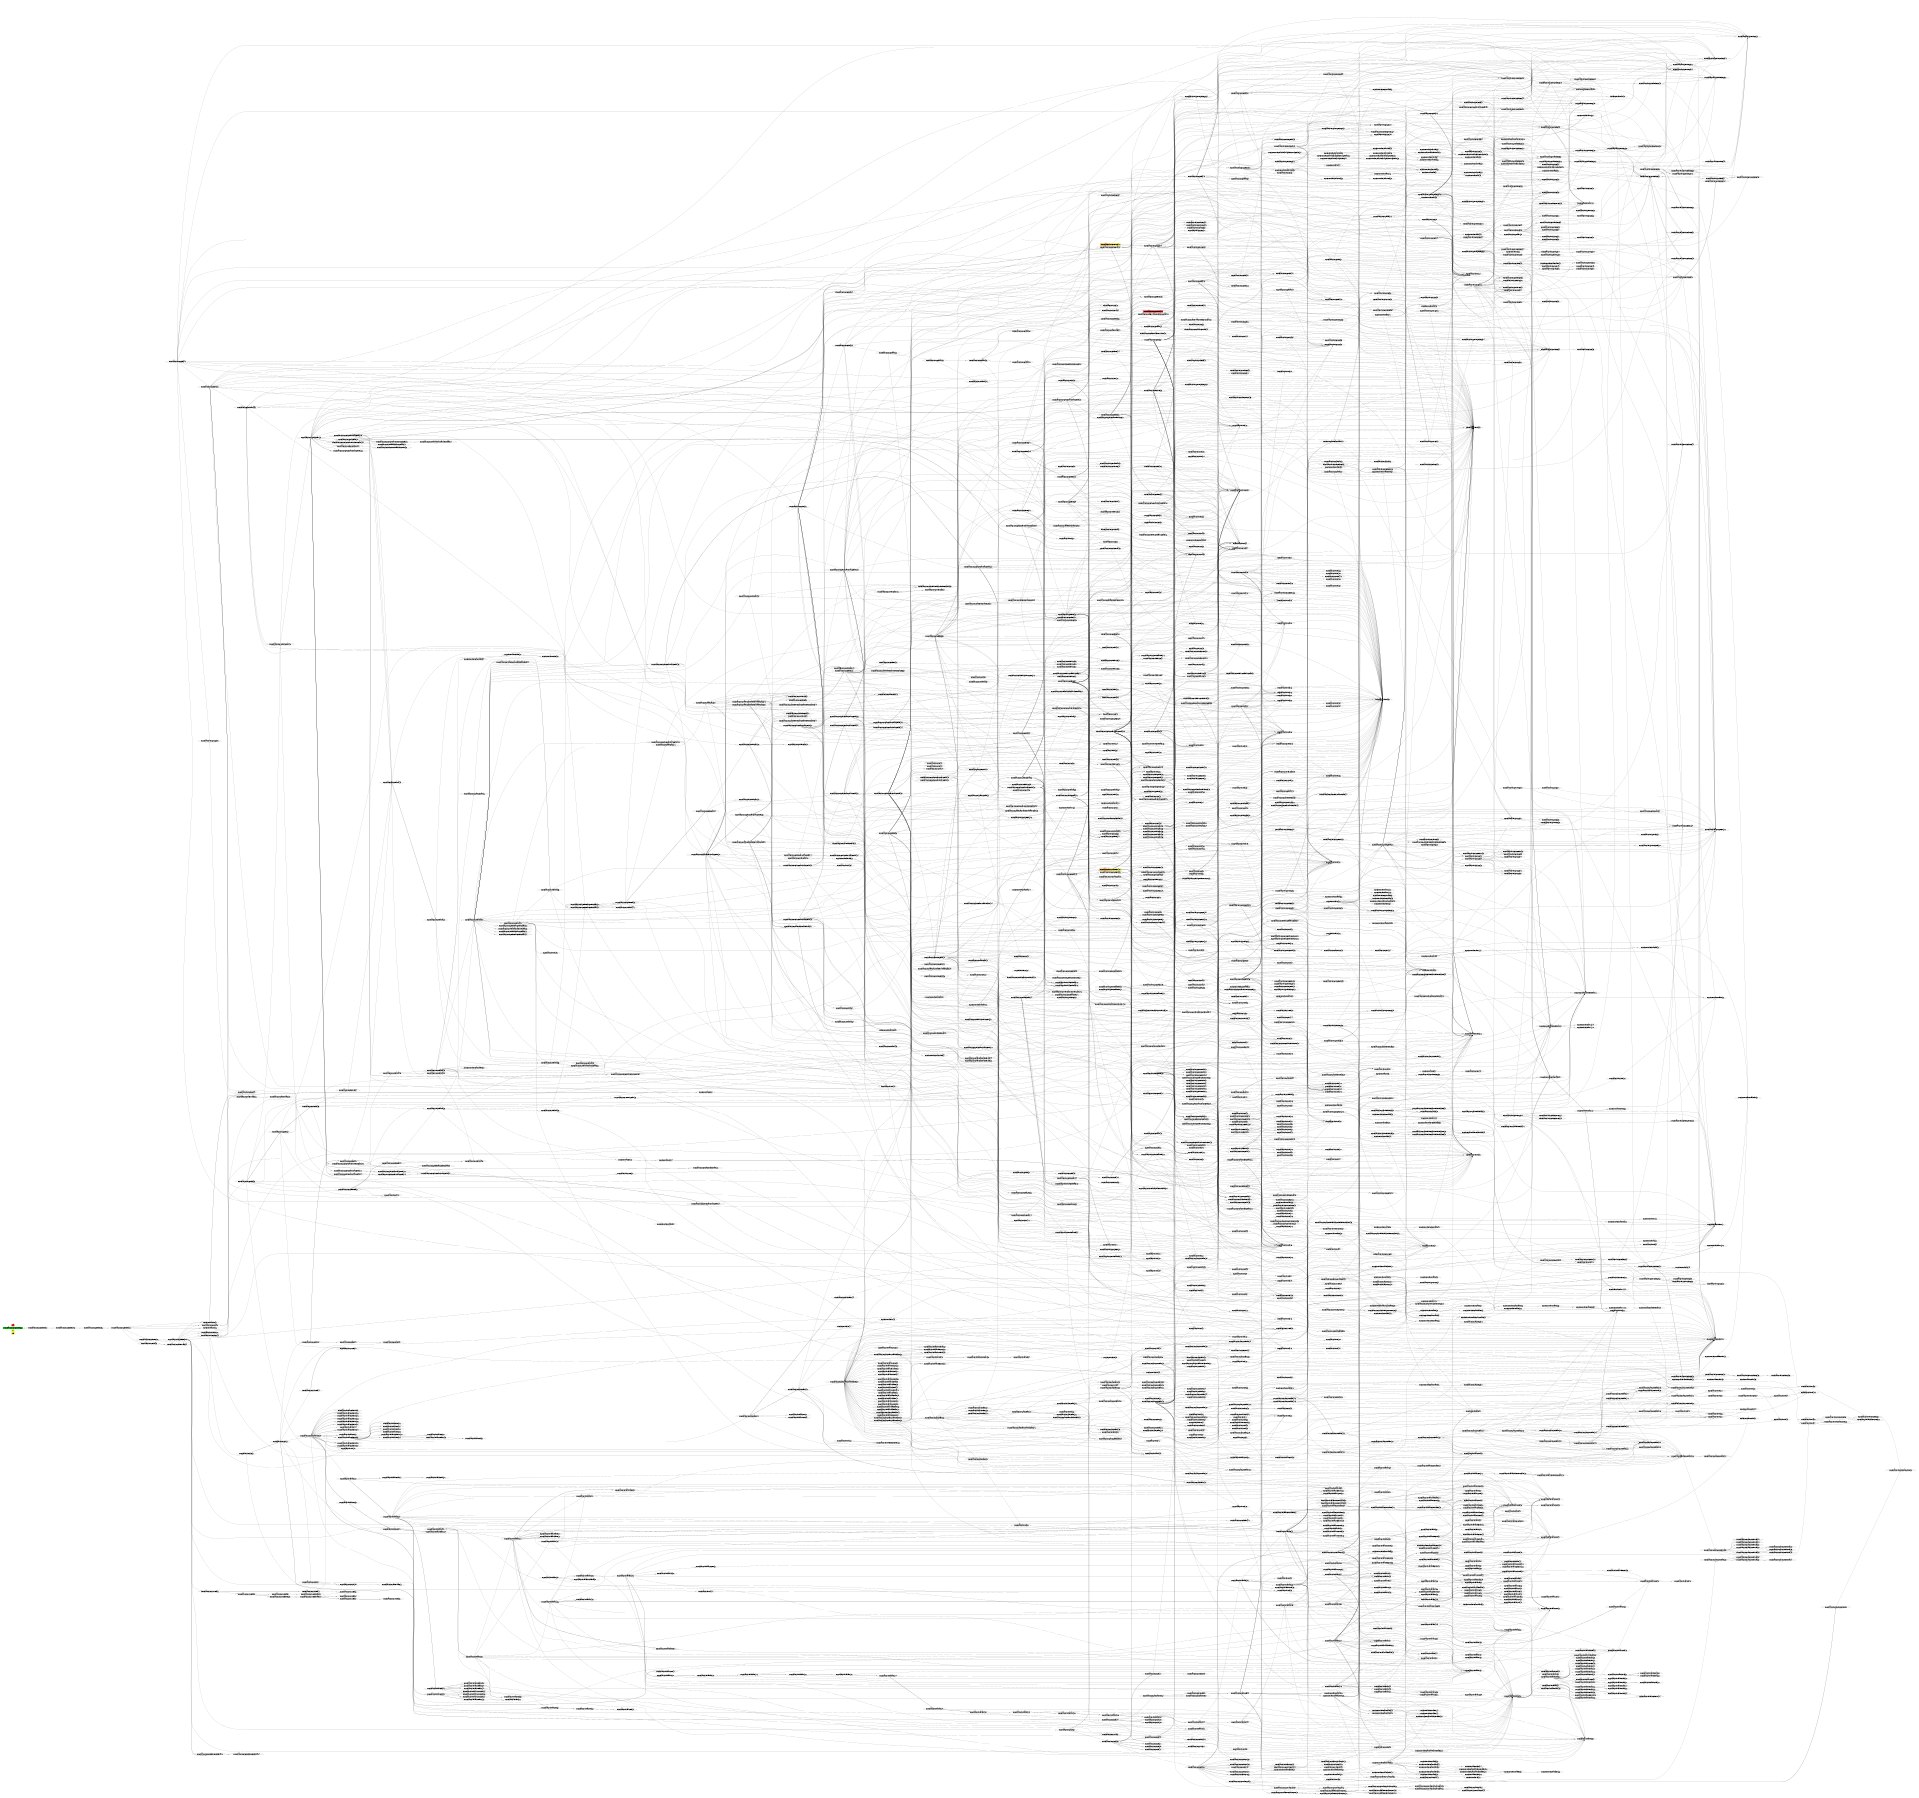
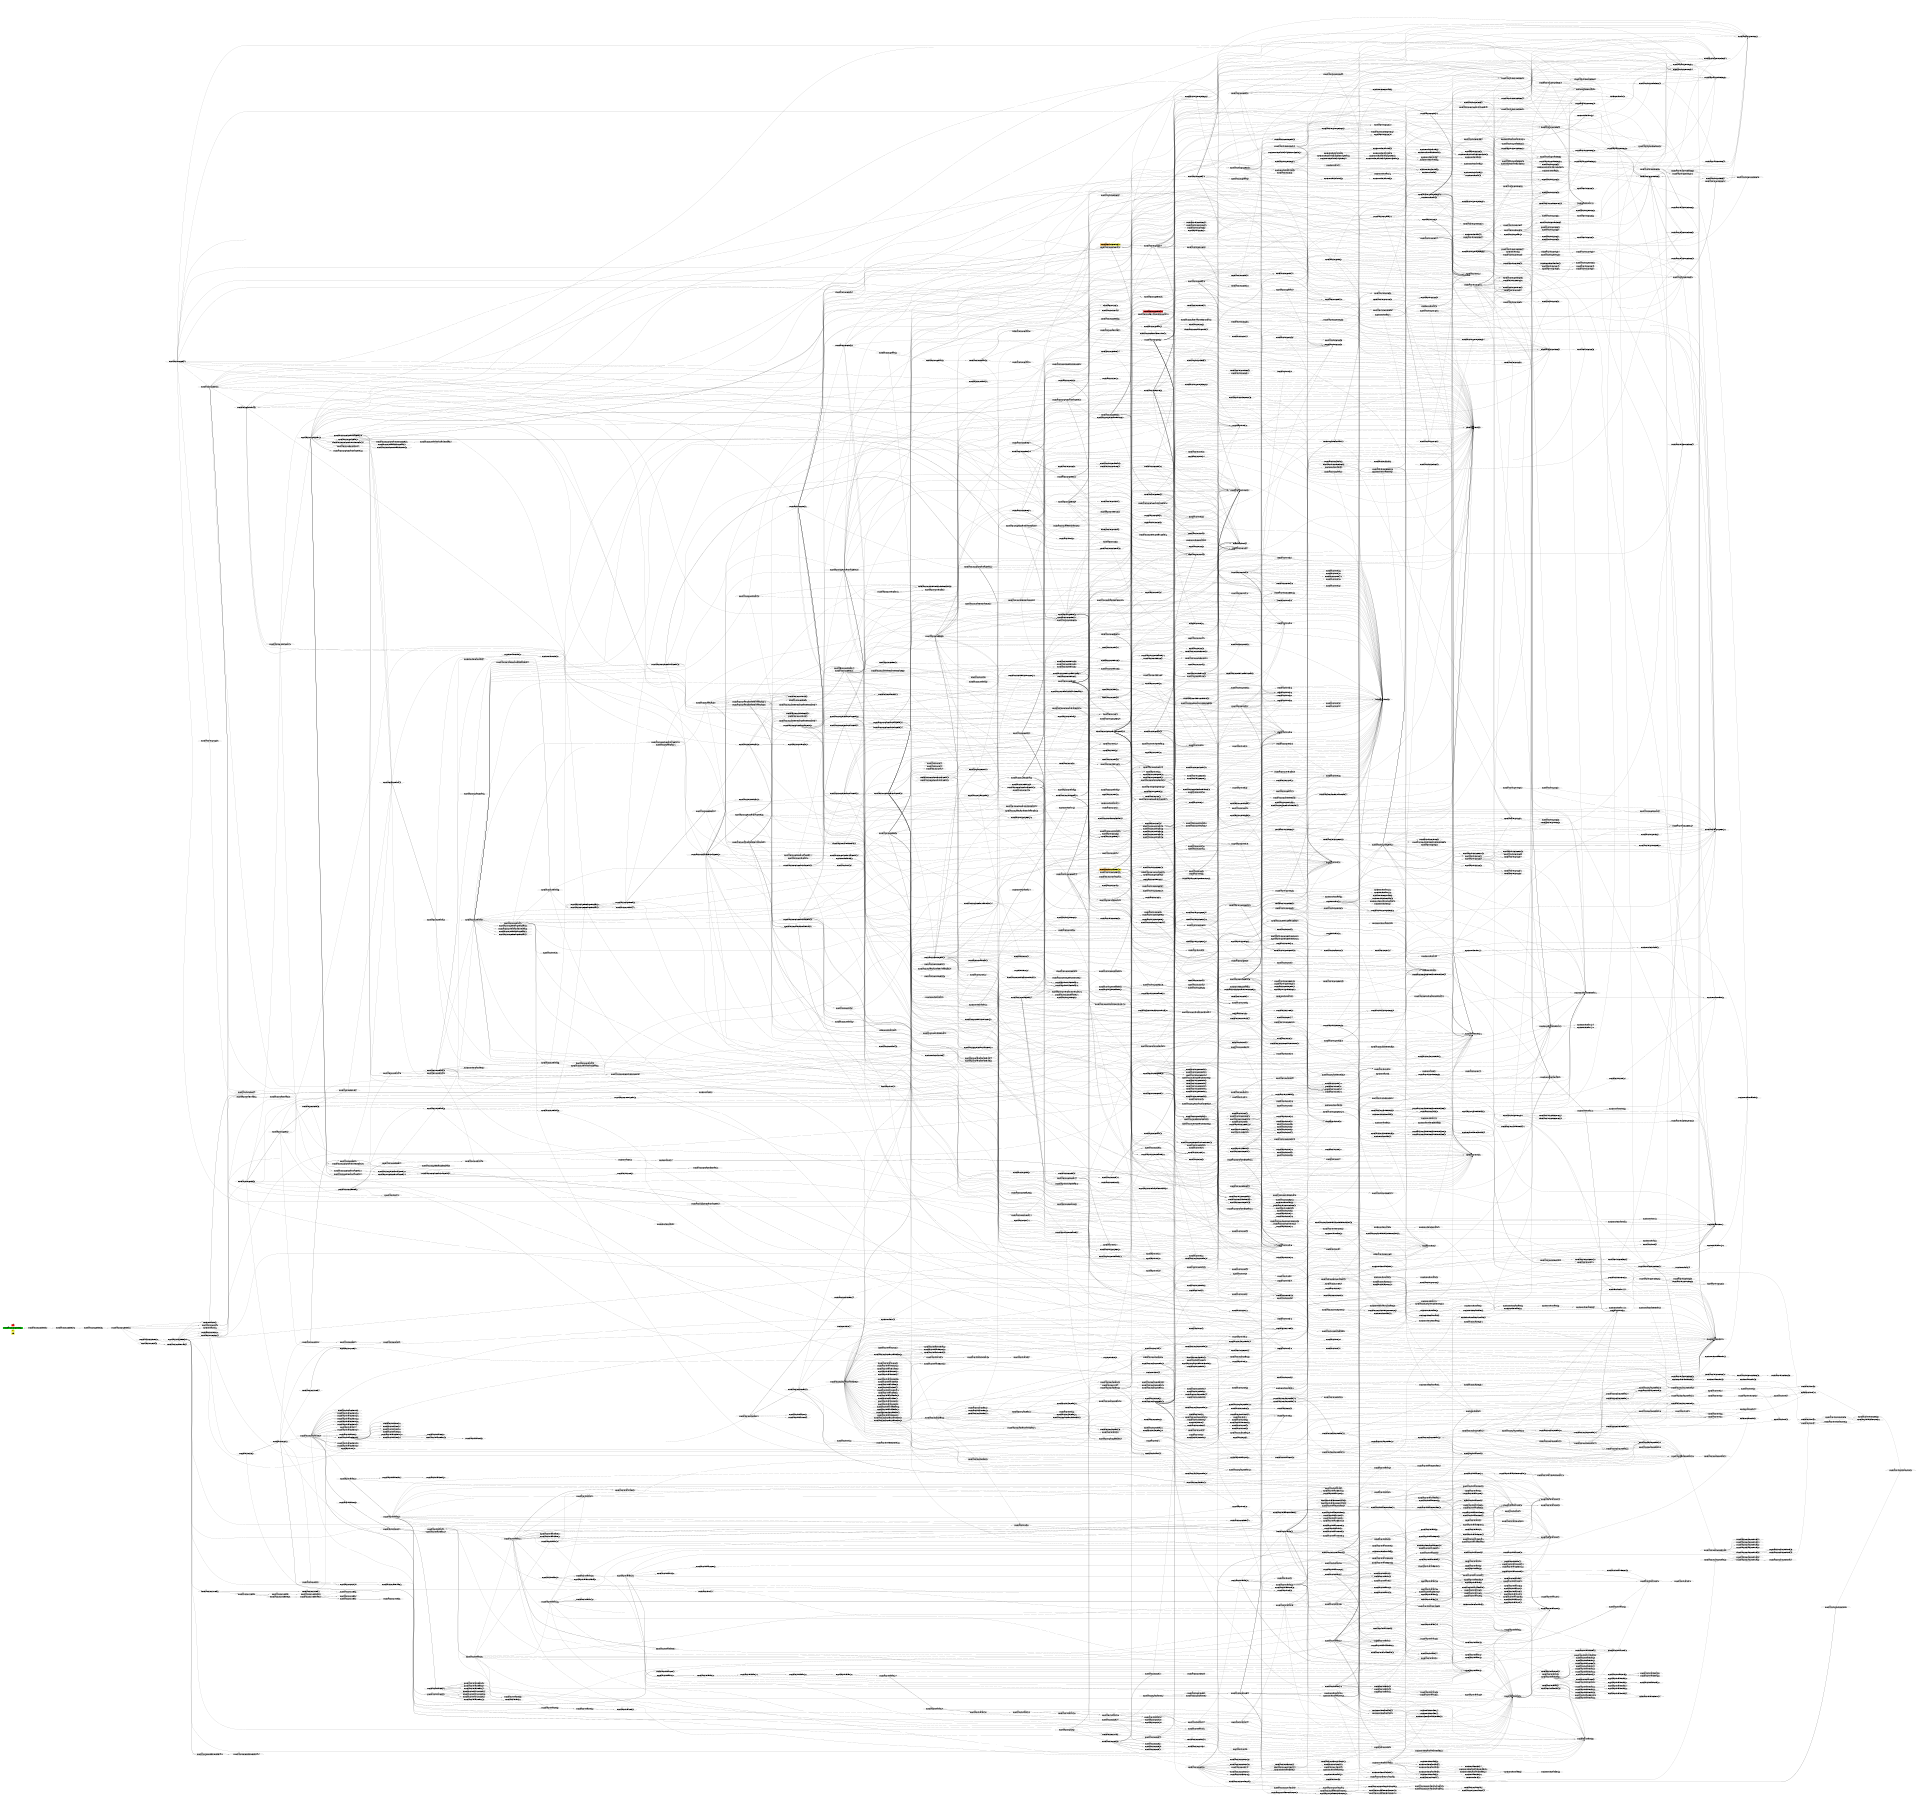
node "com.google.javascript.jscomp.parsing.JsDocTokenStream#310": removed
